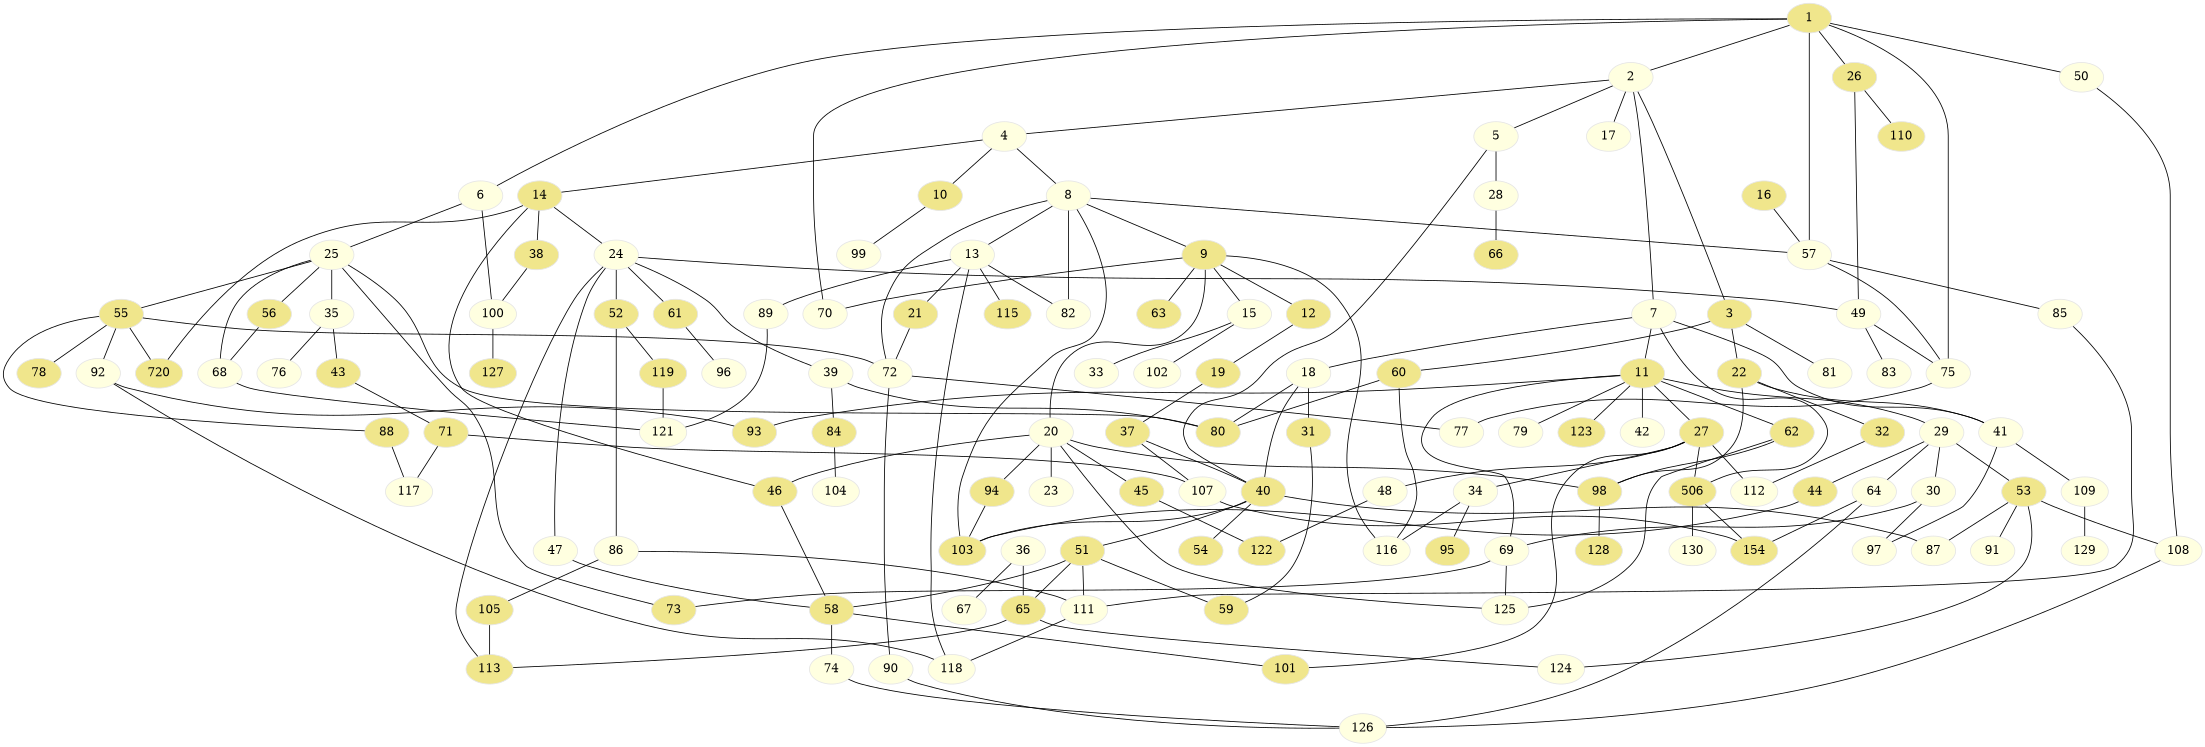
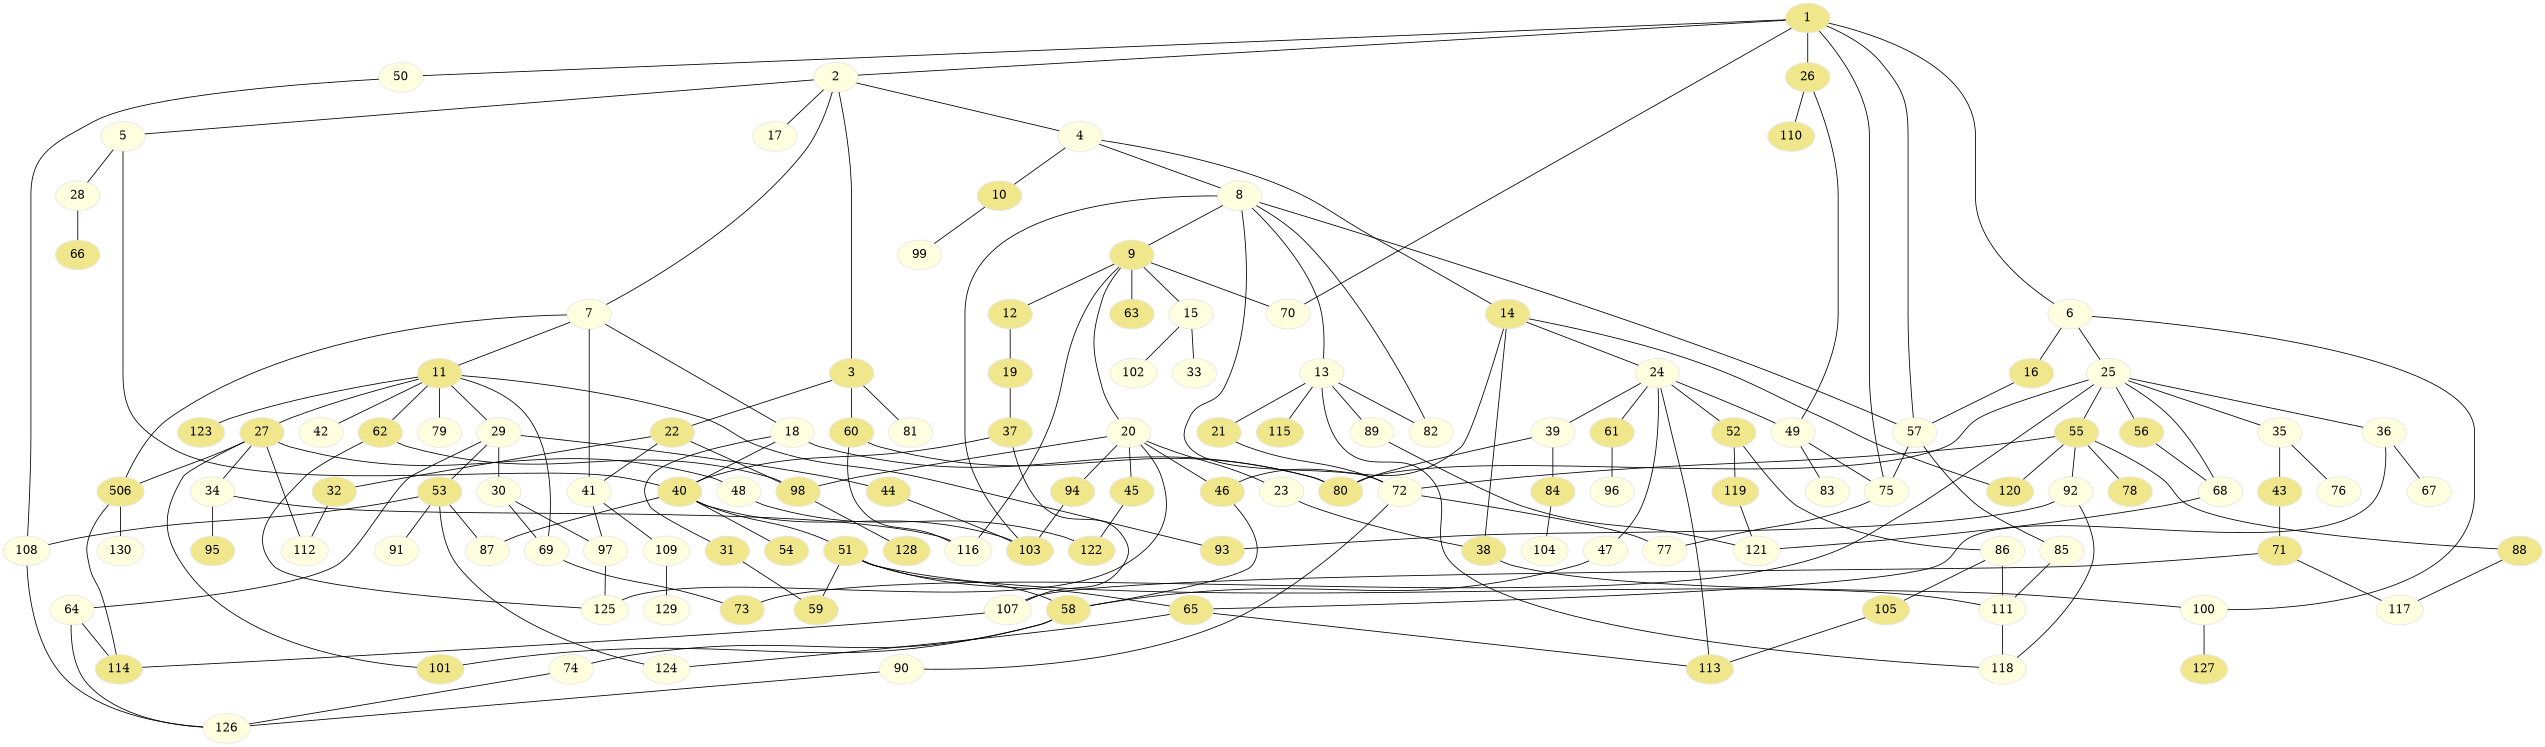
edge "6" -- "16": added
node "720": label "720" -> "120"
edge "25" -- "36": added
edge "23" -- "38": added
node "154": label "154" -> "114"
edge "69" -- "125": now "97" -- "125"
